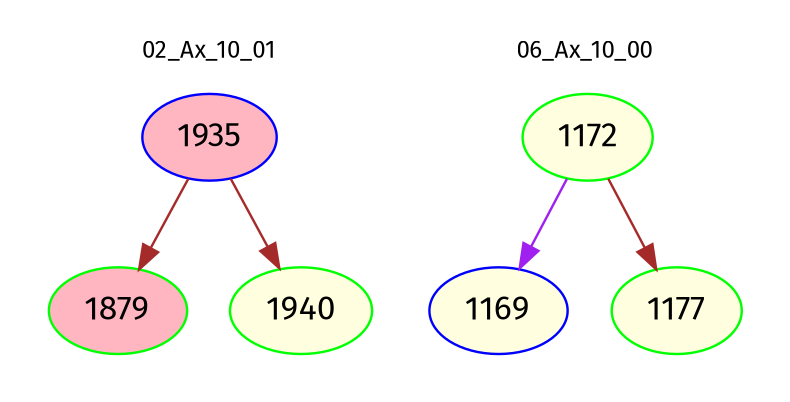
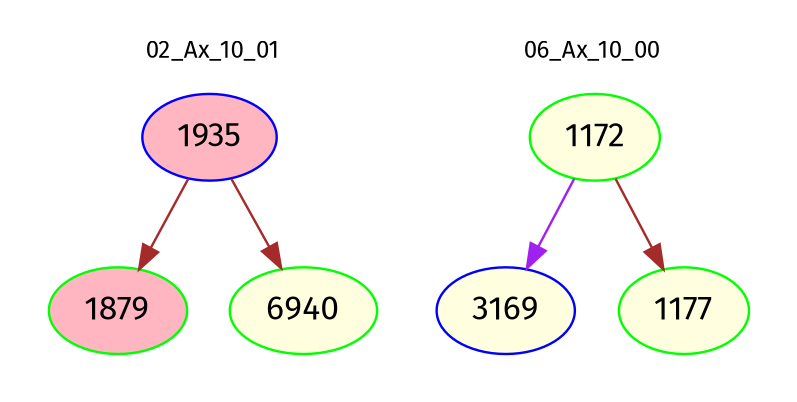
node "1940": label "1940" -> "6940"
node "1169": label "1169" -> "3169"
